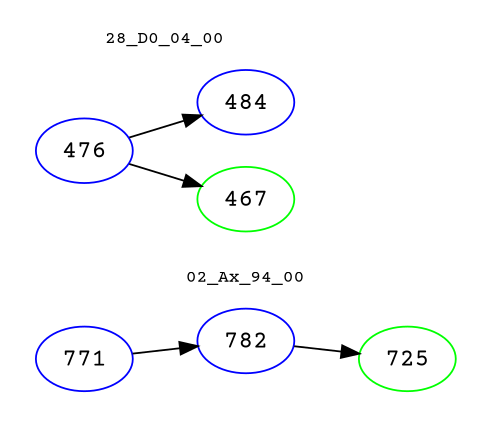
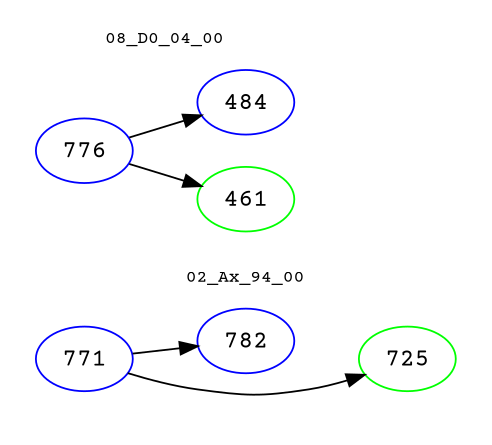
cluster "28_D0_04_00": label "28_D0_04_00" -> "08_D0_04_00"
node "476": label "476" -> "776"
node "467": label "467" -> "461"
edge "782" -> "725": now "771" -> "725"
